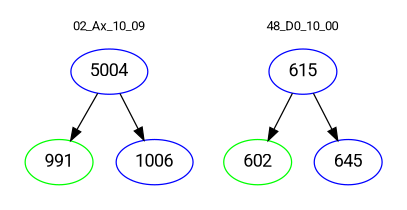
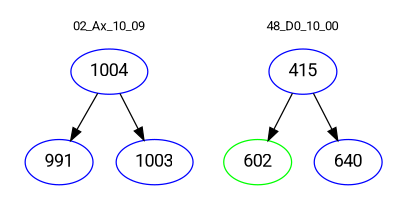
node "5004": label "5004" -> "1004"
node "615": label "615" -> "415"
node "991": color green -> blue
node "1006": label "1006" -> "1003"
node "645": label "645" -> "640"
